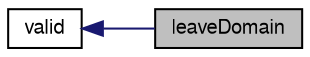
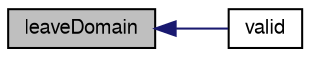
edge "leaveDomain" -> "valid": reversed
